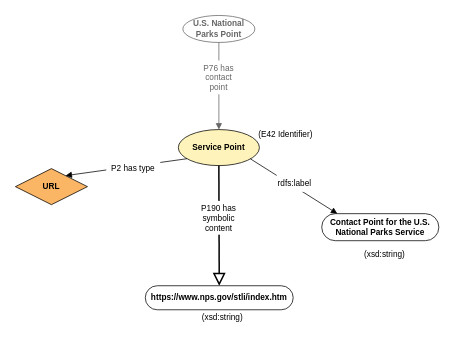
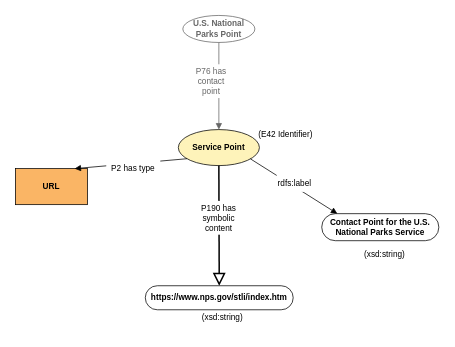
node "P76 has contact point": moved (219, 77) -> (211, 81)
node "URL": shape diamond -> rectangle
